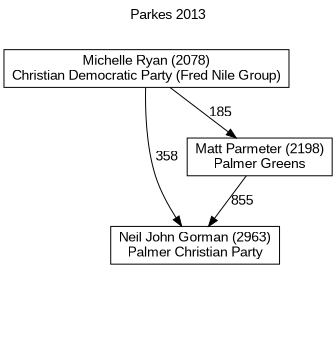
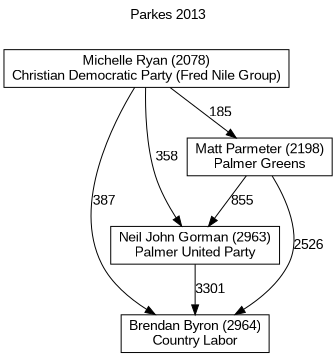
node "Neil John Gorman (2963) Palmer Christian Party": label "Neil John Gorman (2963) Palmer Christian Party" -> "Neil John Gorman (2963) Palmer United Party"
node "Brendan Byron (2964) Country Labor": added
